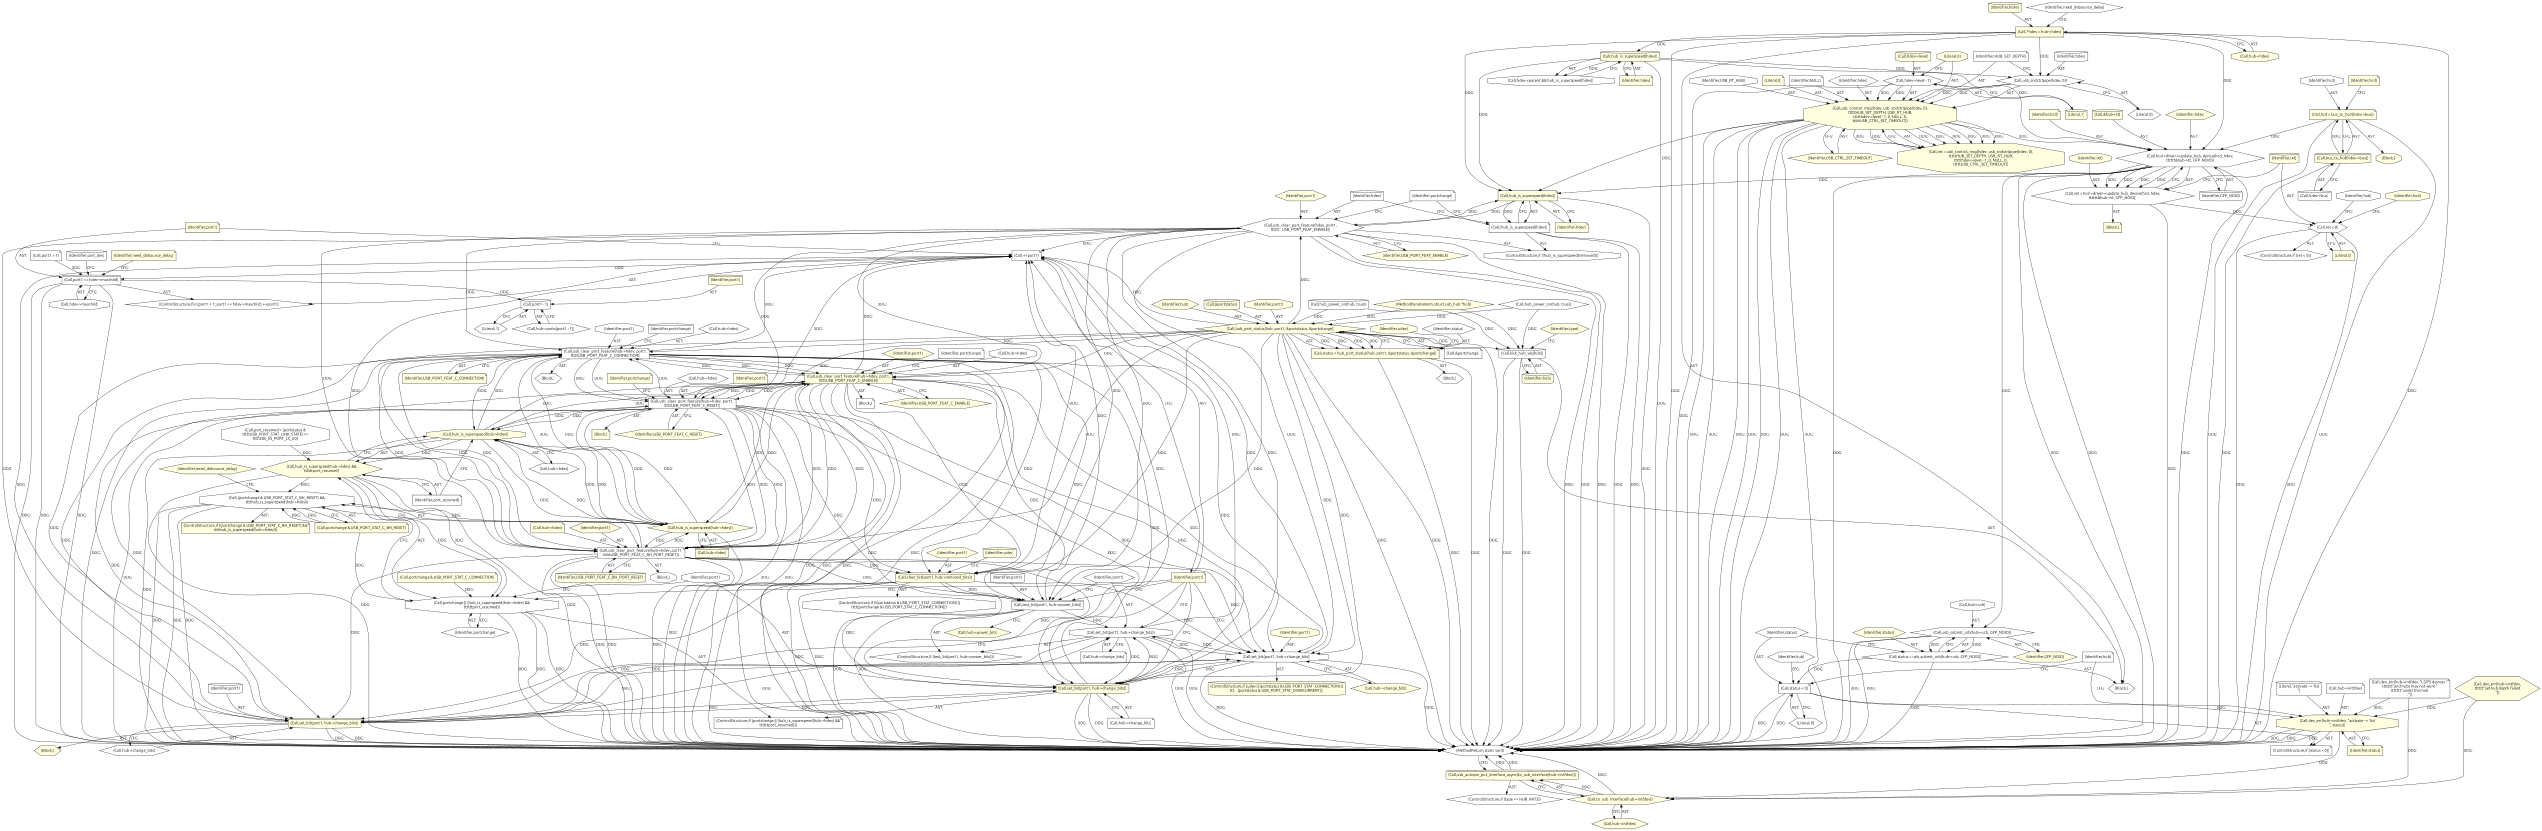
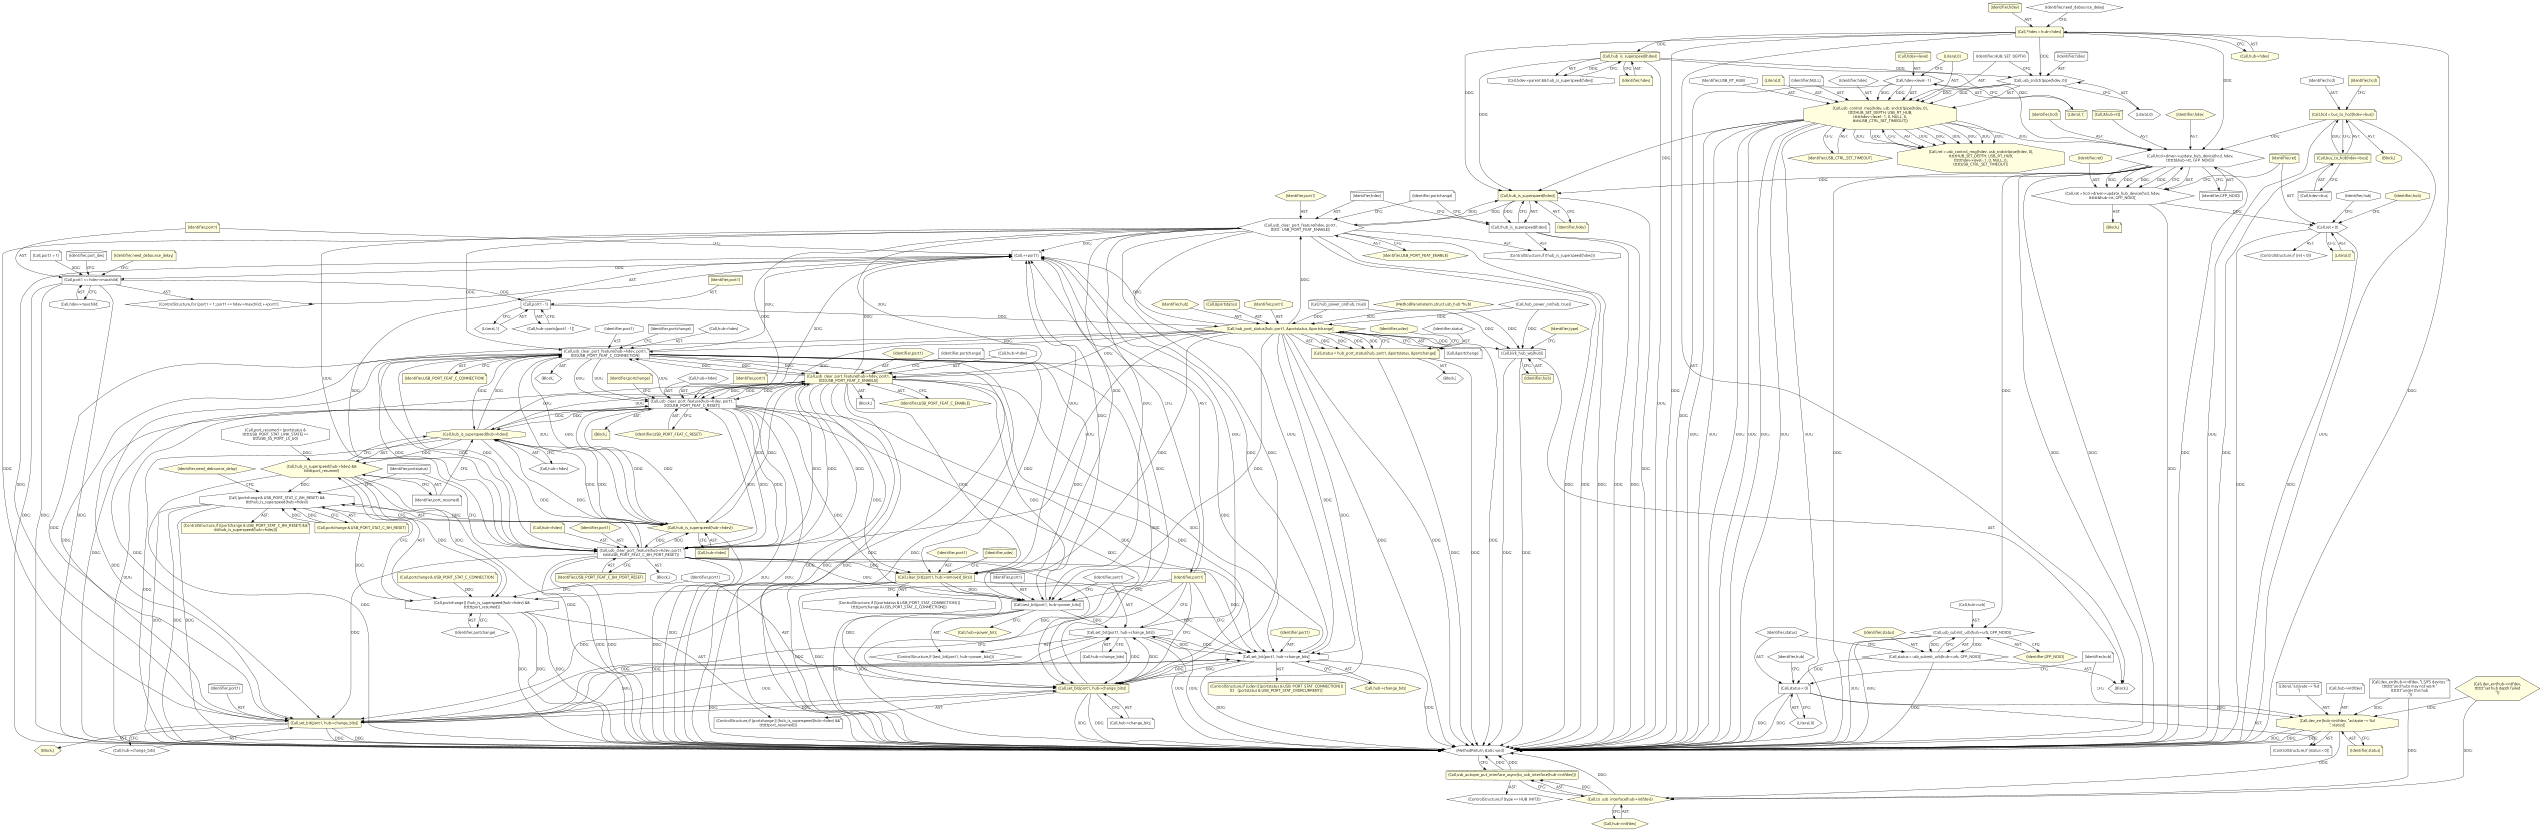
node "(ControlStructure,if (!hub_is_superspeed(removed)))": label "(ControlStructure,if (!hub_is_superspeed(removed)))" -> "(ControlStructure,if (!hub_is_superspeed(hdev)))"
edge "(Call,port1 - 1)" -> "(Call,hub_port_status(hub, port1, &portstatus, &portchange))": added, label "DDG:"
node "(Identifier,portstatus)": added
